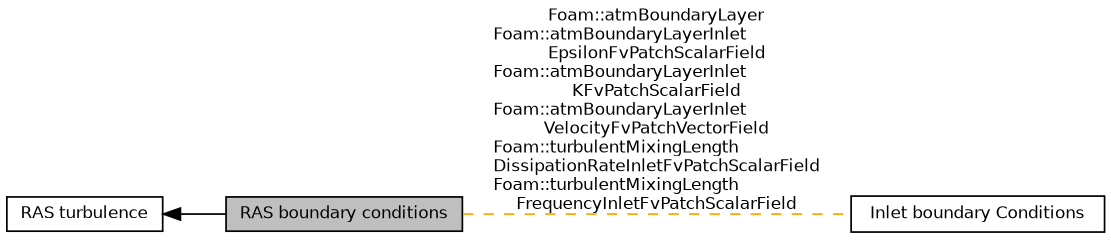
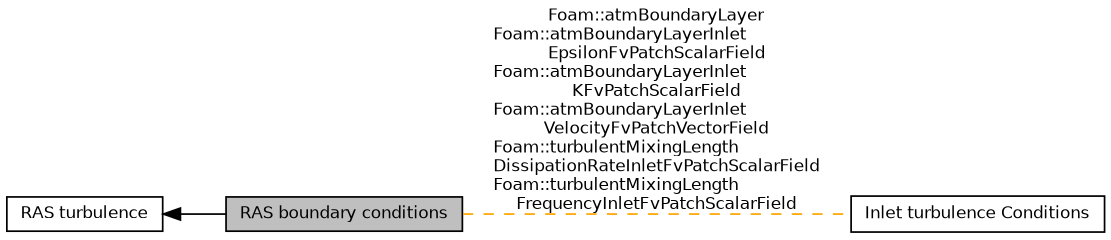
node "Inlet boundary Conditions": label "Inlet boundary Conditions" -> "Inlet turbulence Conditions"
